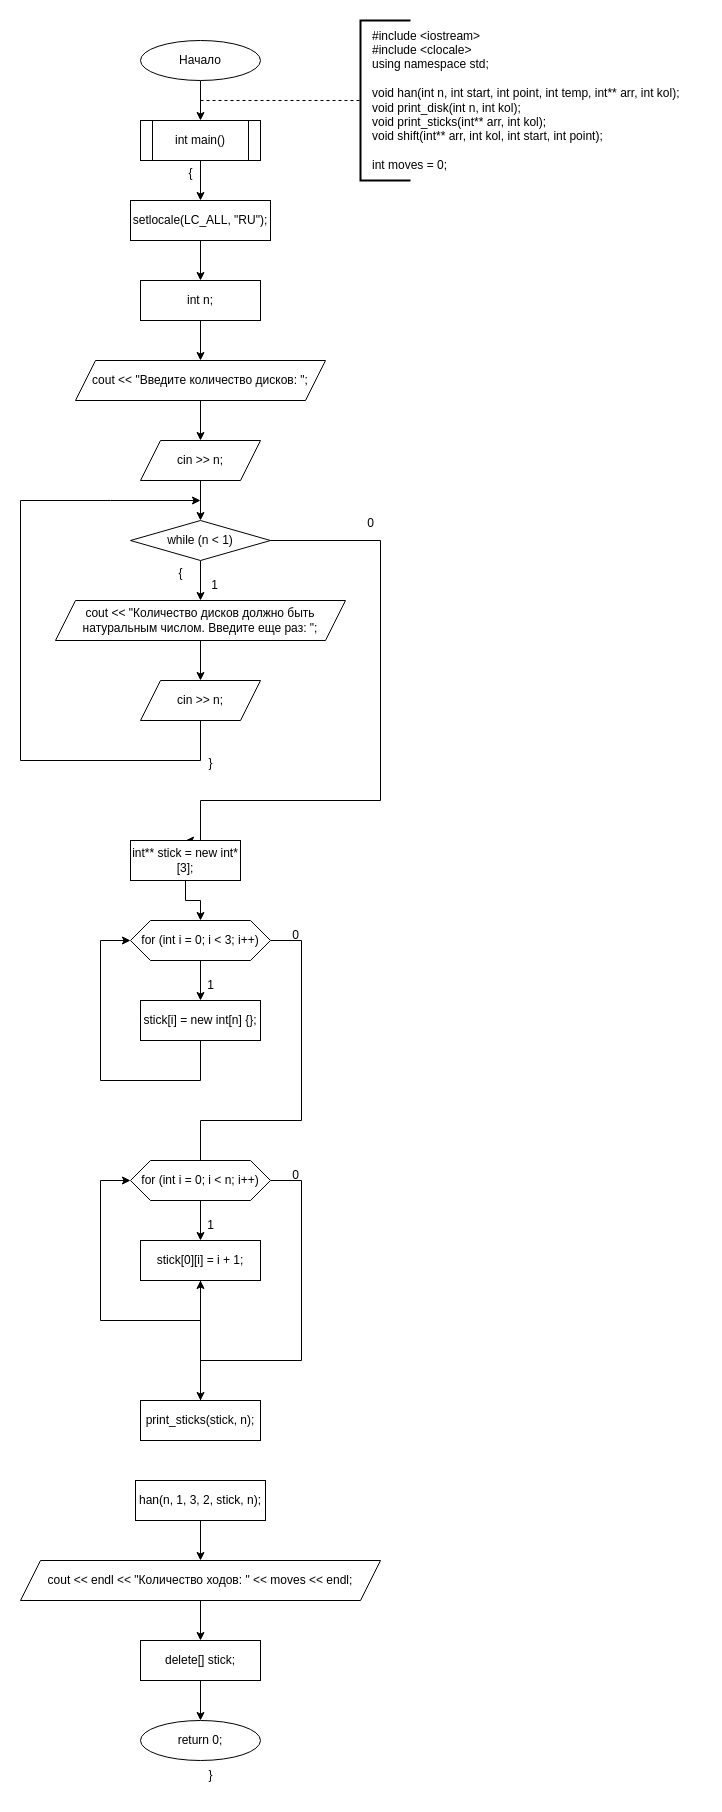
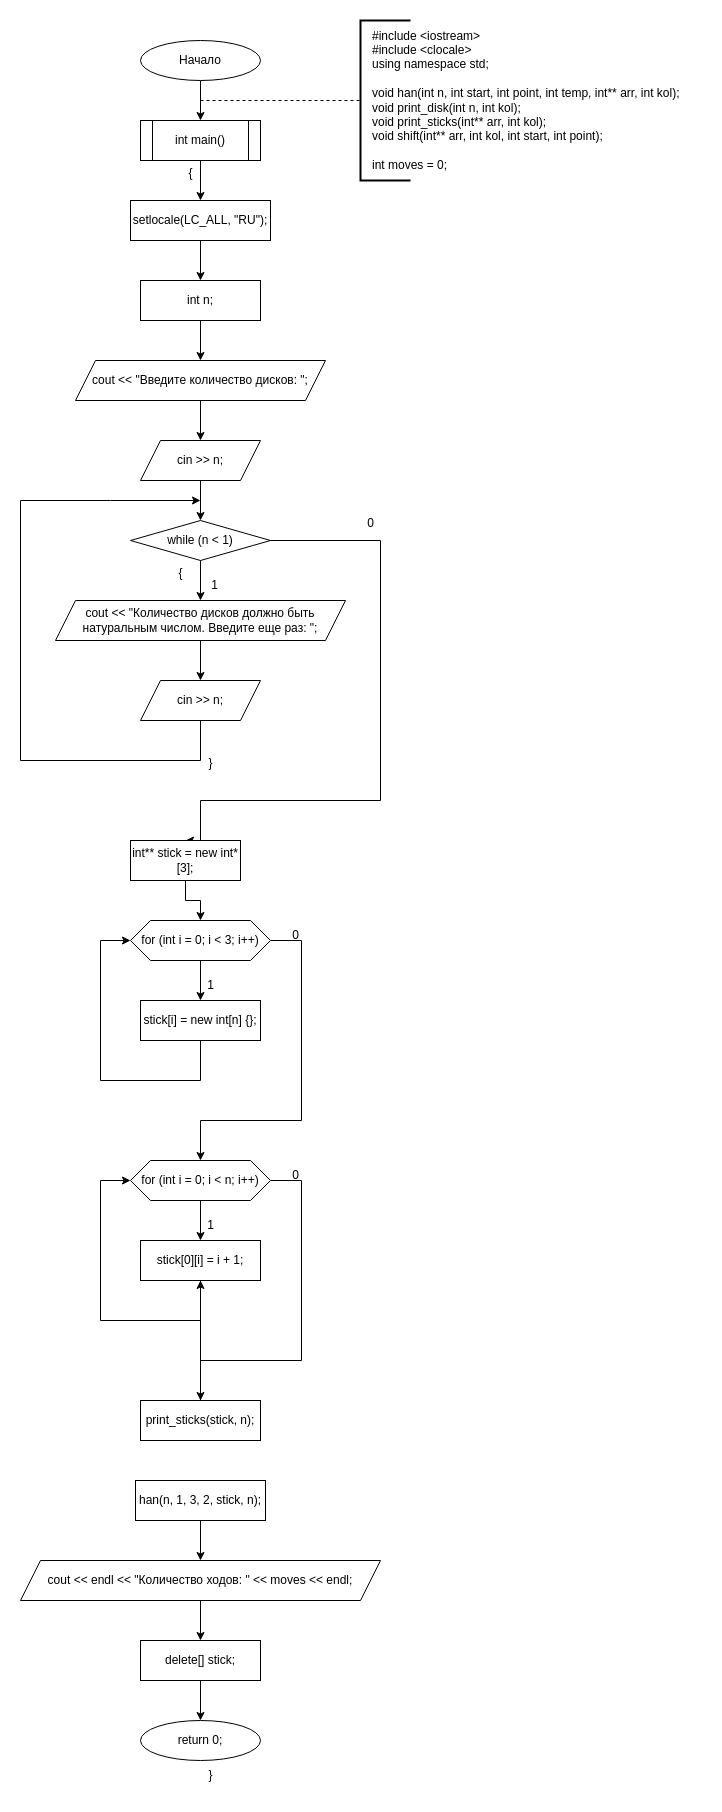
edge "for (int i = 0; i < 3; i++)" -- "for (int i = 0; i < n; i++)": arrowhead none -> classic
